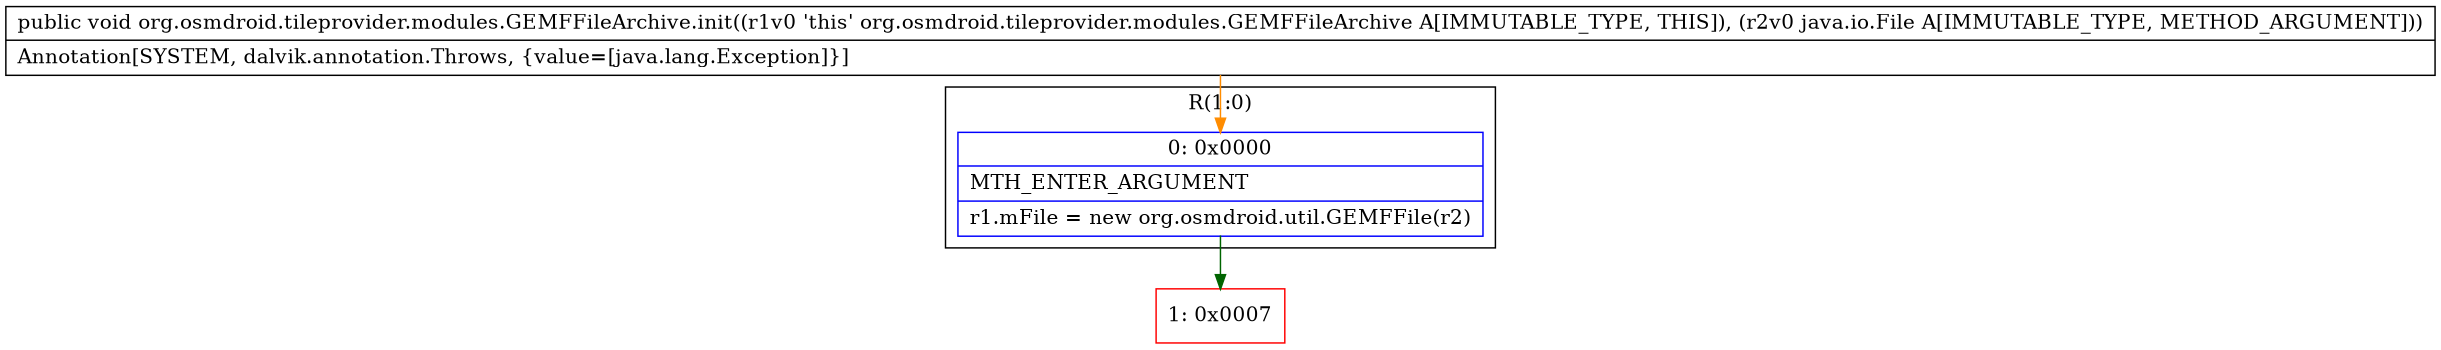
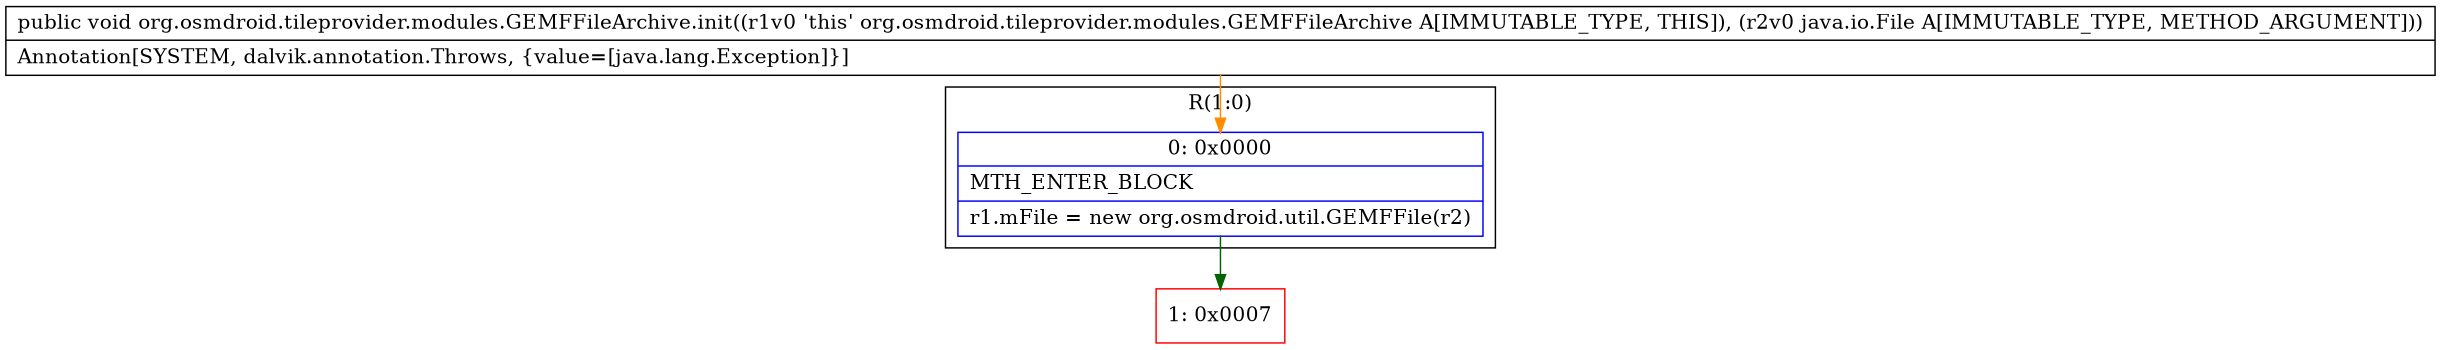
node "0: 0x0000": text "MTH_ENTER_ARGUMENT" -> "MTH_ENTER_BLOCK"
